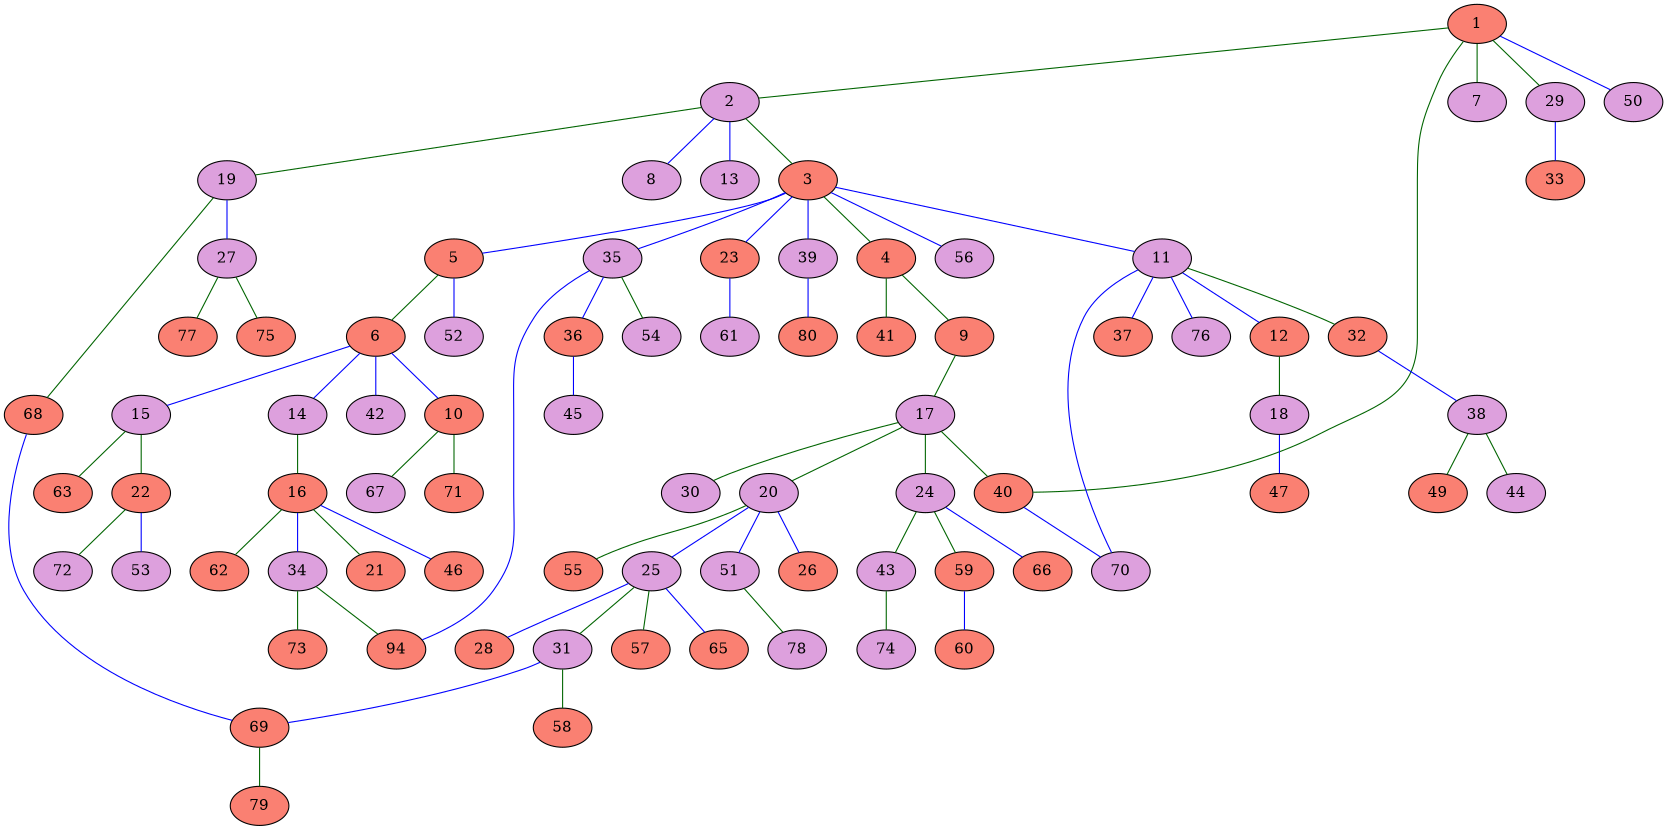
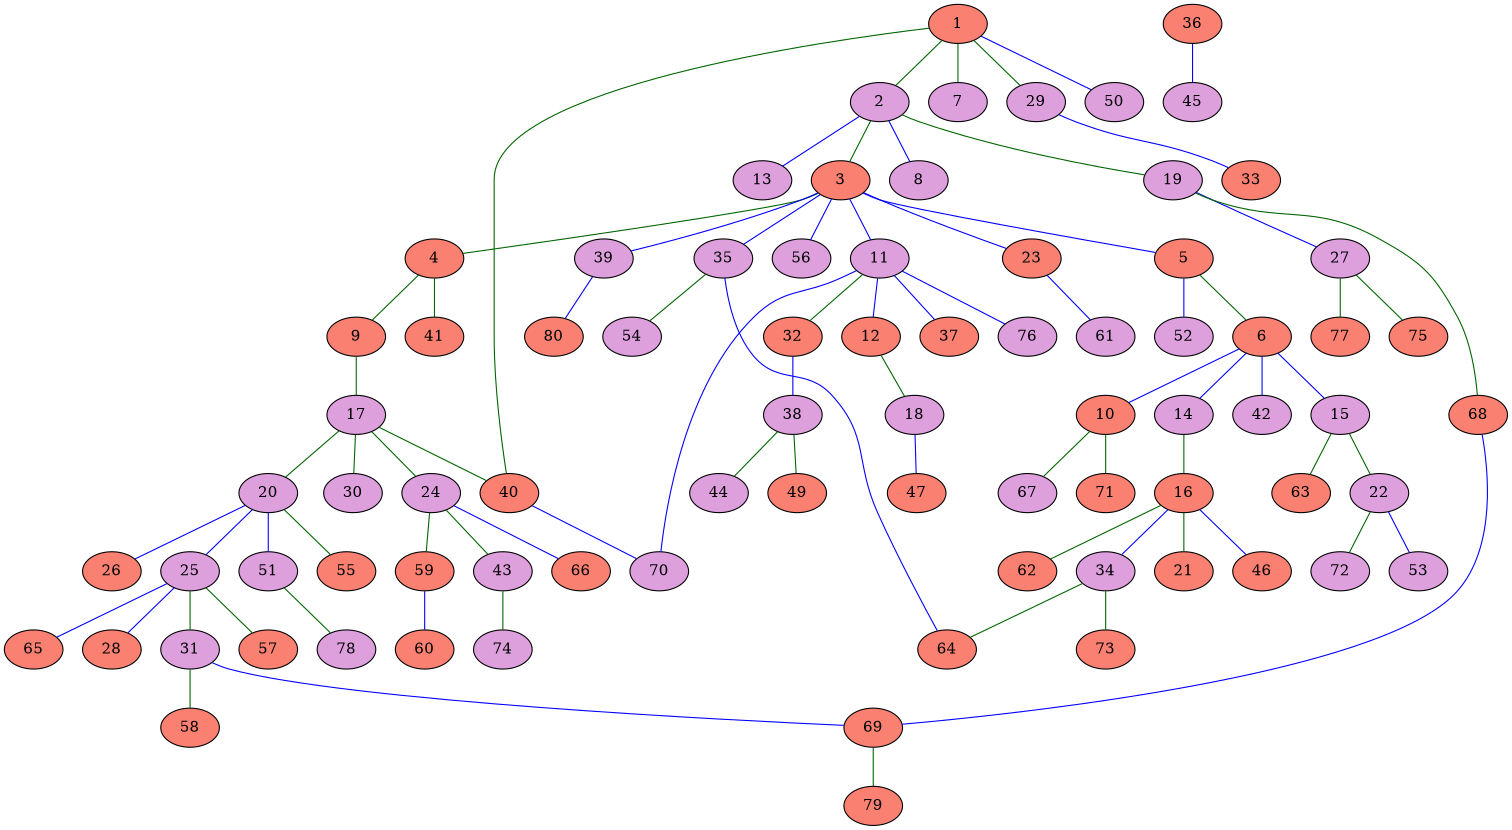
edge "35" -- "36": removed
node "22": fillcolor salmon -> plum
node "94": label "94" -> "64"
